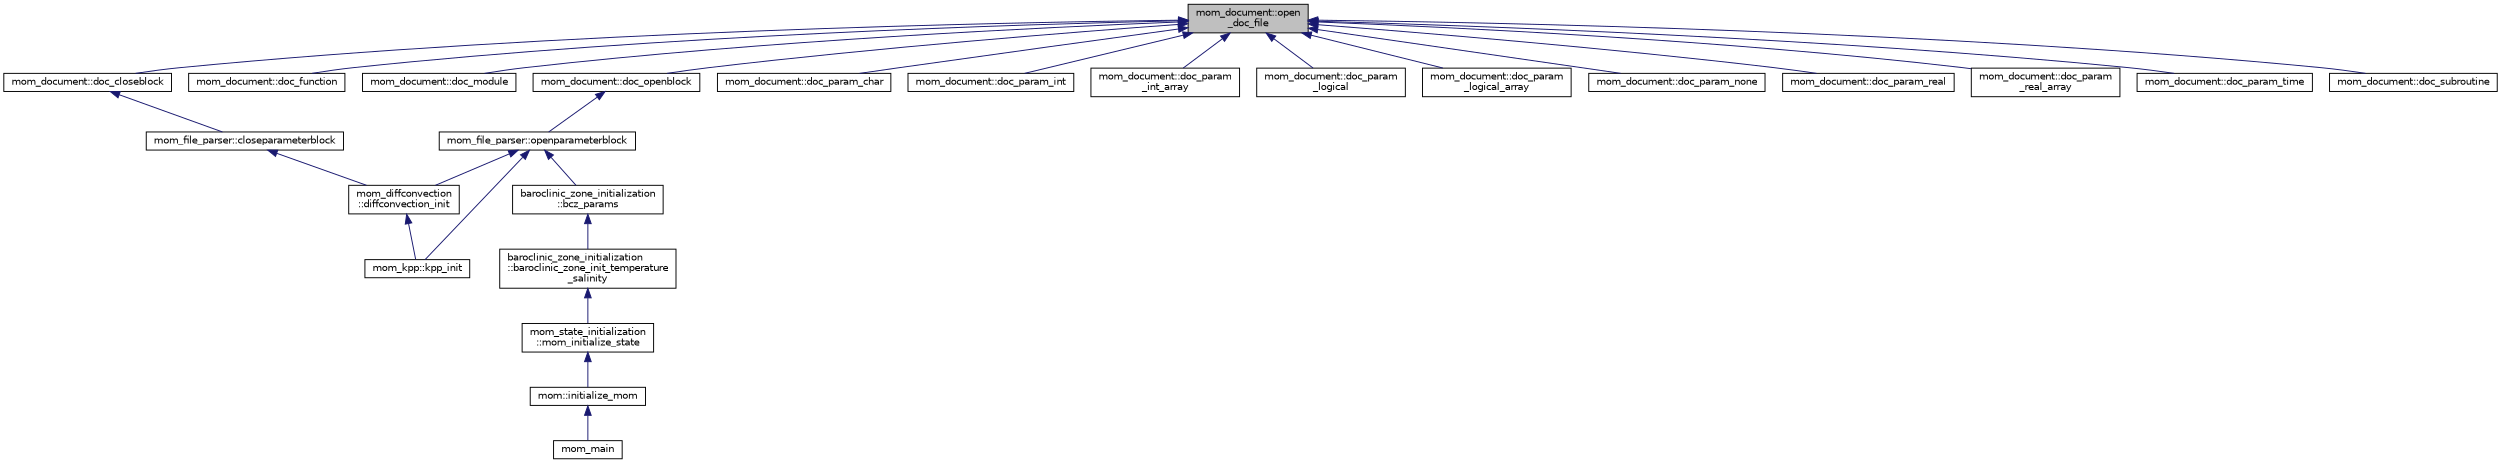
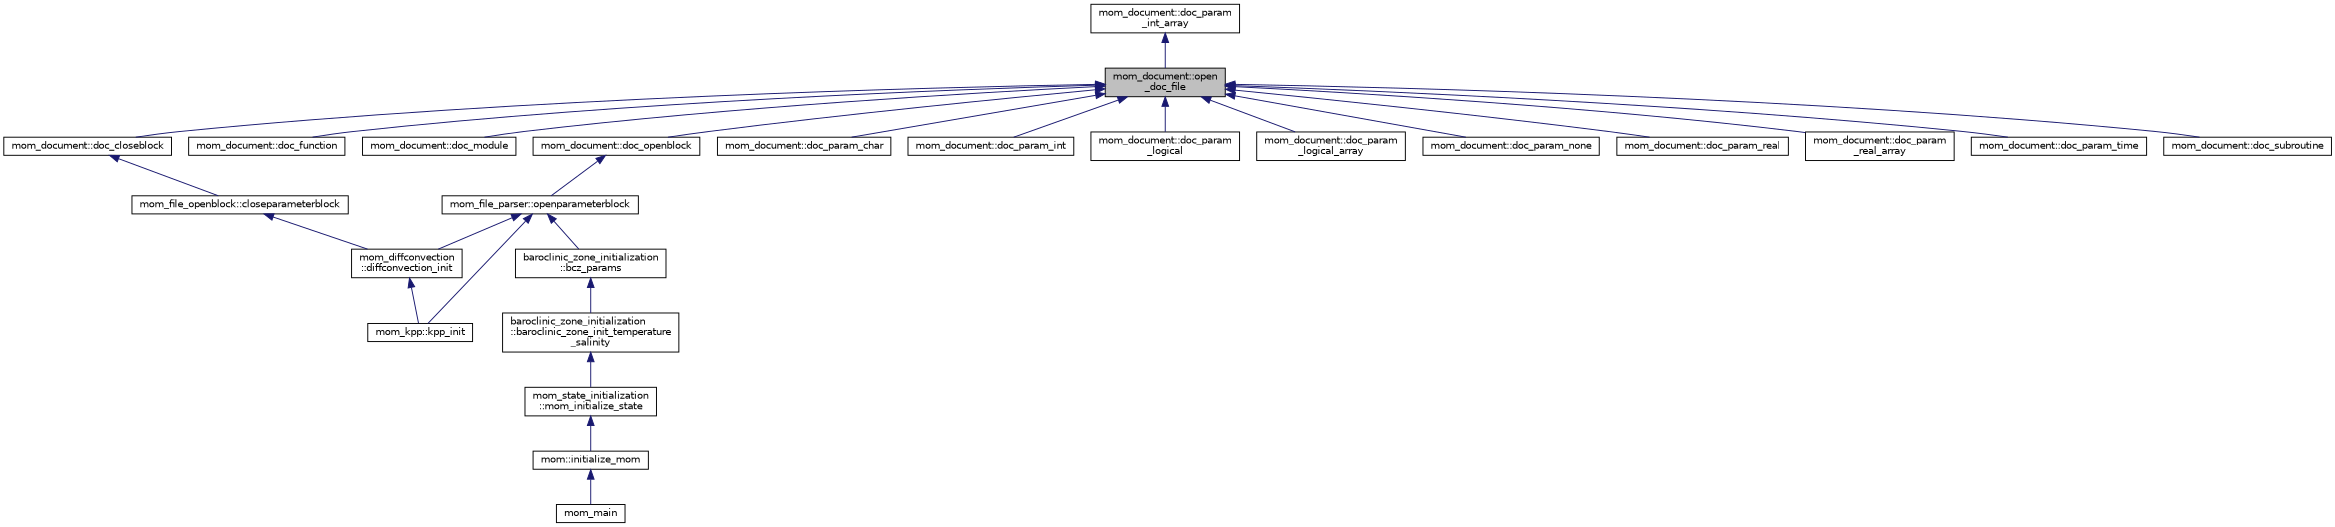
edge "mom_document::doc_param _int_array" -> "mom_document::open _doc_file": reversed
node "mom_file_parser::closeparameterblock": label "mom_file_parser::closeparameterblock" -> "mom_file_openblock::closeparameterblock"
